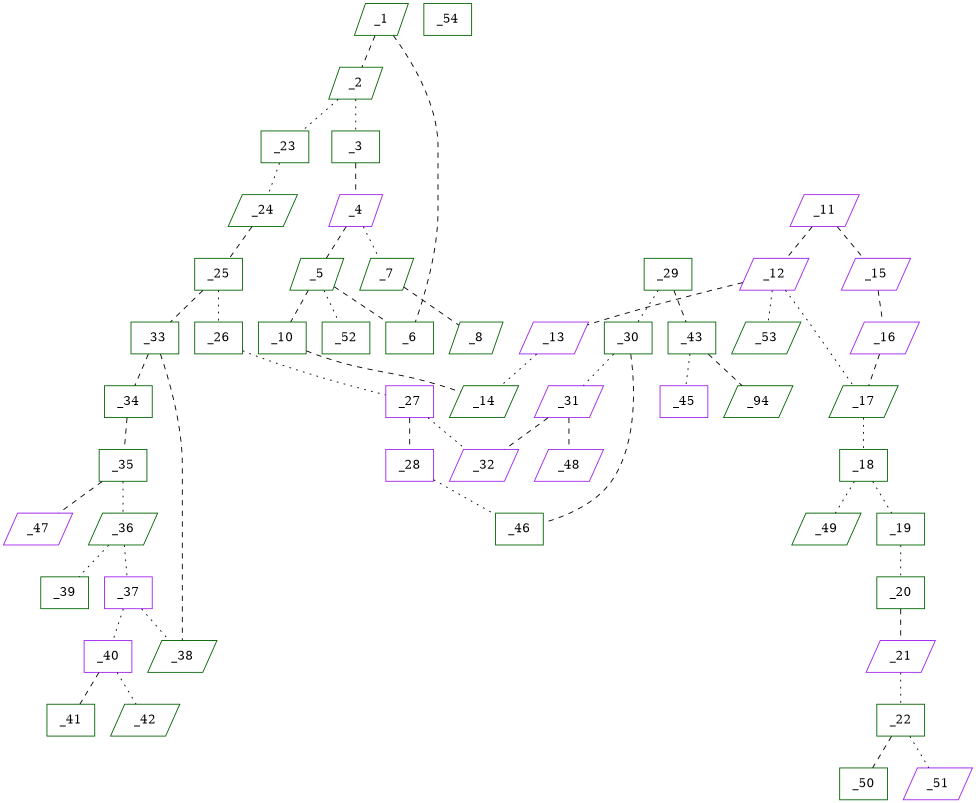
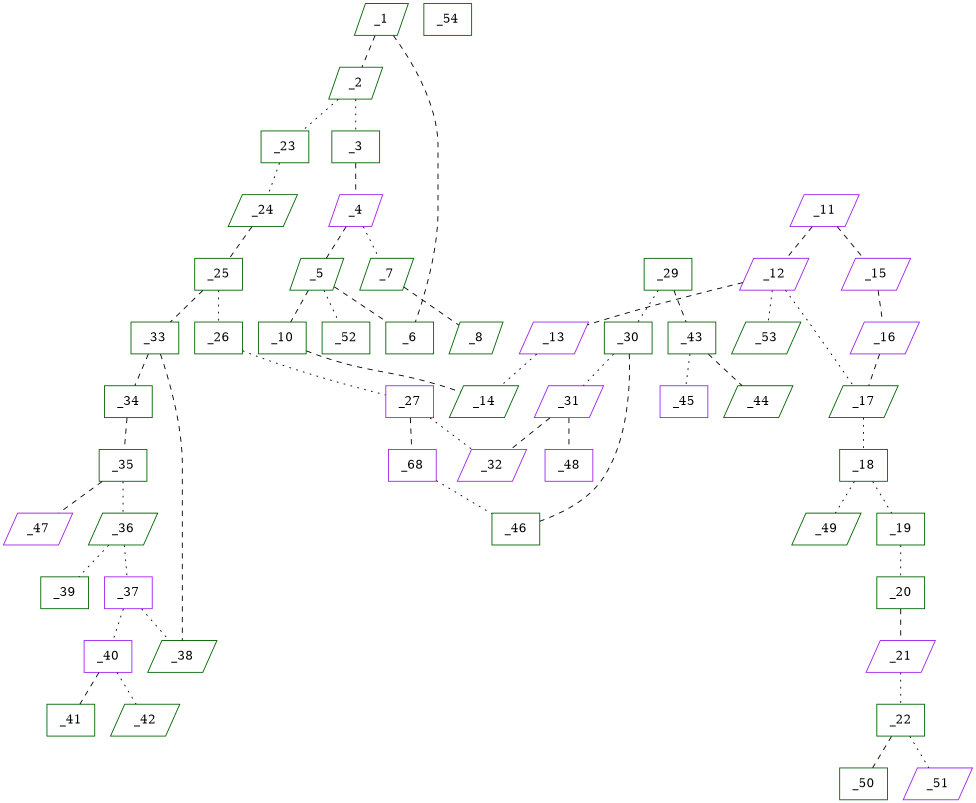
node "_94": label "_94" -> "_44"
node "_28": label "_28" -> "_68"
node "_48": shape parallelogram -> box
